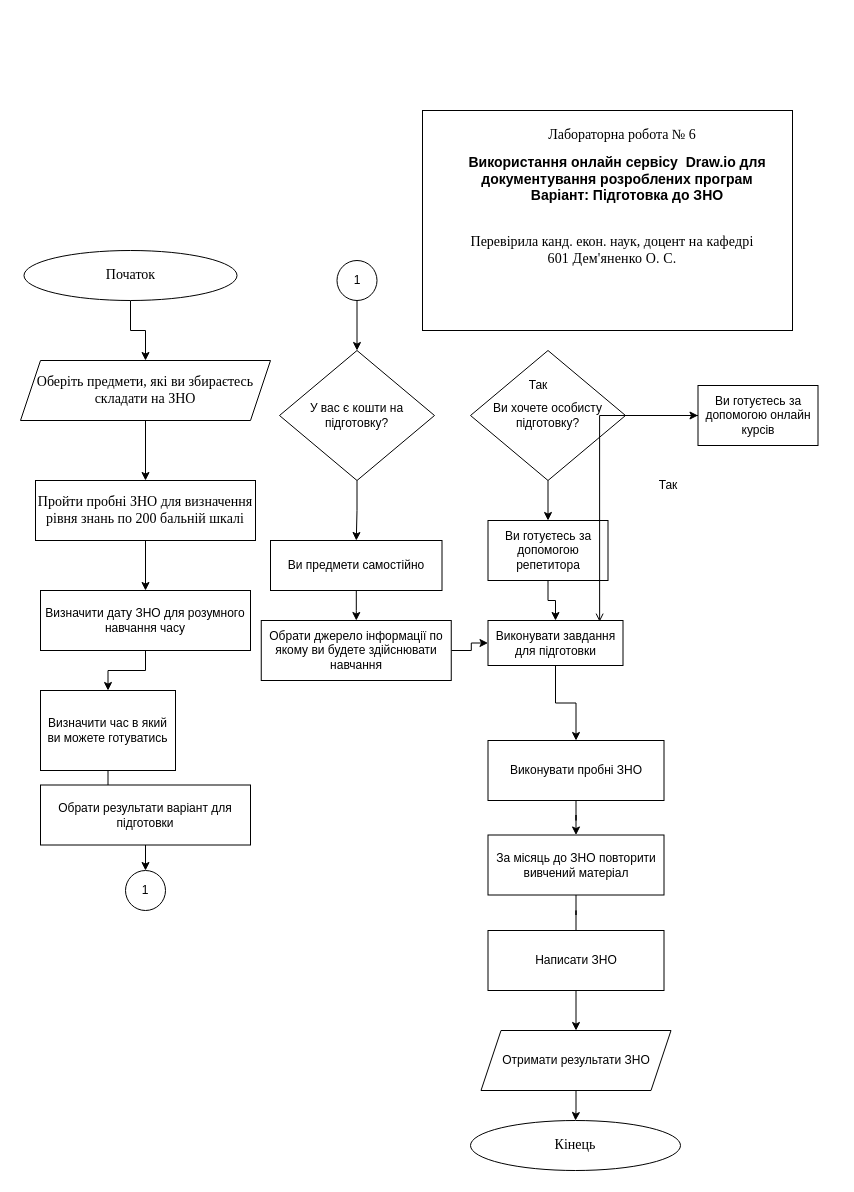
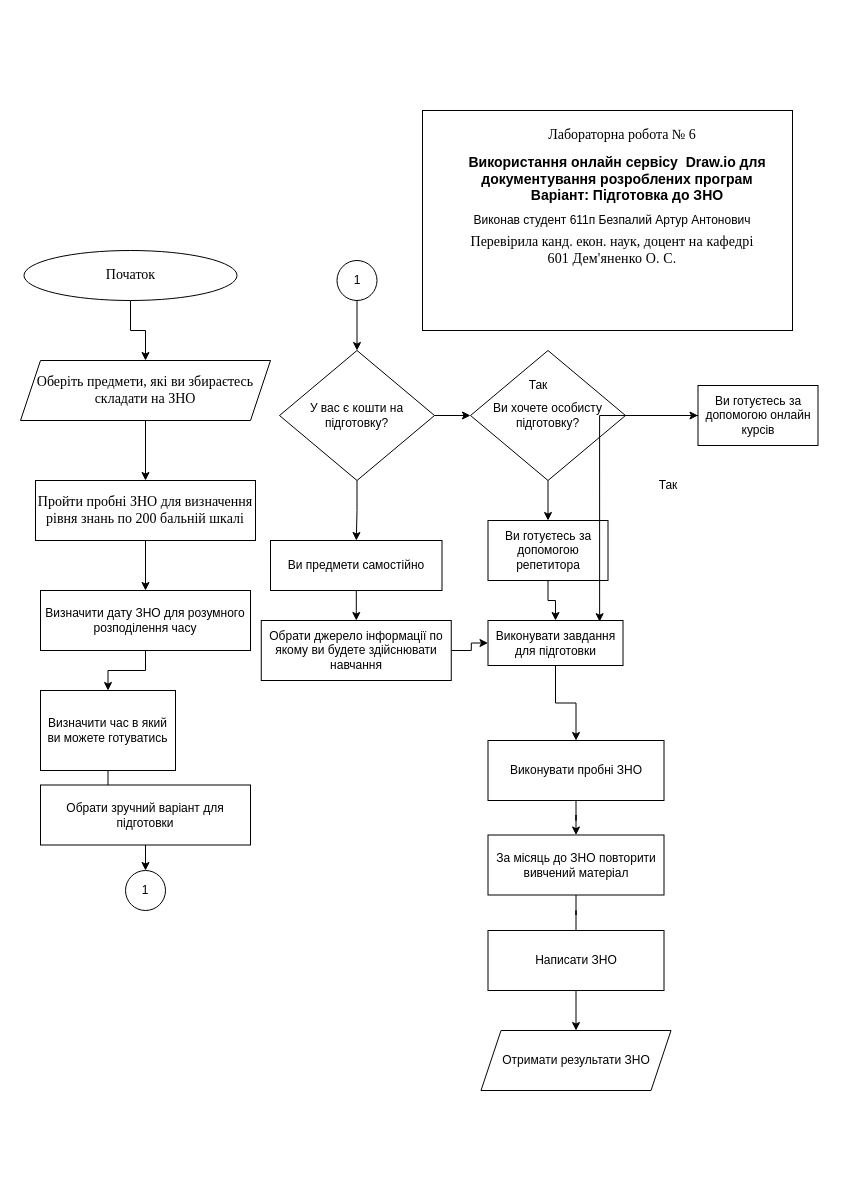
node "Виконав студент 611п Безпалий Артур Антонович": added
edge "У вас є кошти на підготовку?" -> "Ви хочете особисту підготовку?": added
edge "Ви готуєтесь за допомогою онлайн курсів" -> "Виконувати завдання для підготовки": arrowhead open -> classic
node "Визначити дату ЗНО для розумного навчання часу": label "Визначити дату ЗНО для розумного навчання часу" -> "Визначити дату ЗНО для розумного розподілення часу"
node "Обрати результати варіант для підготовки": label "Обрати результати варіант для підготовки" -> "Обрати зручний варіант для підготовки"
edge "Отримати результати ЗНО" -> "Кінець": removed
node "Кінець": removed
